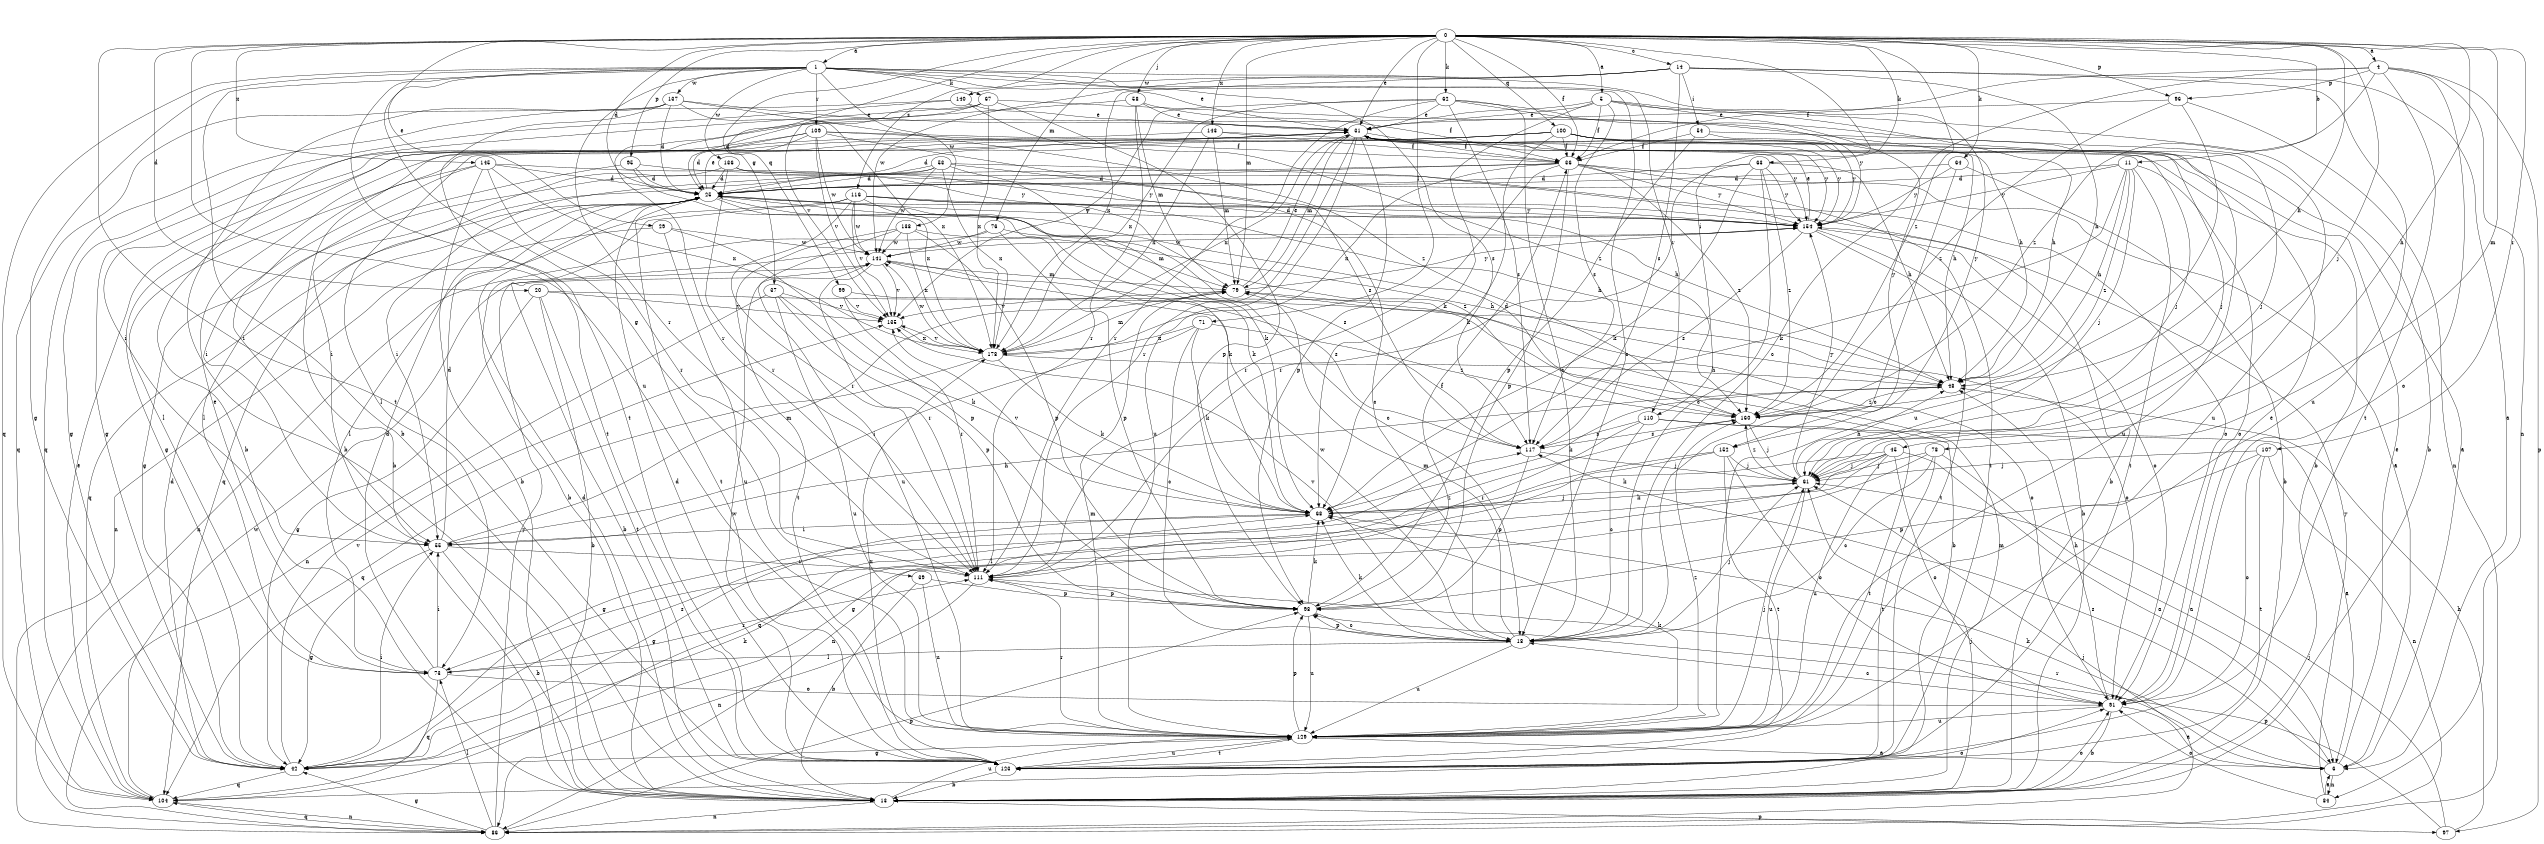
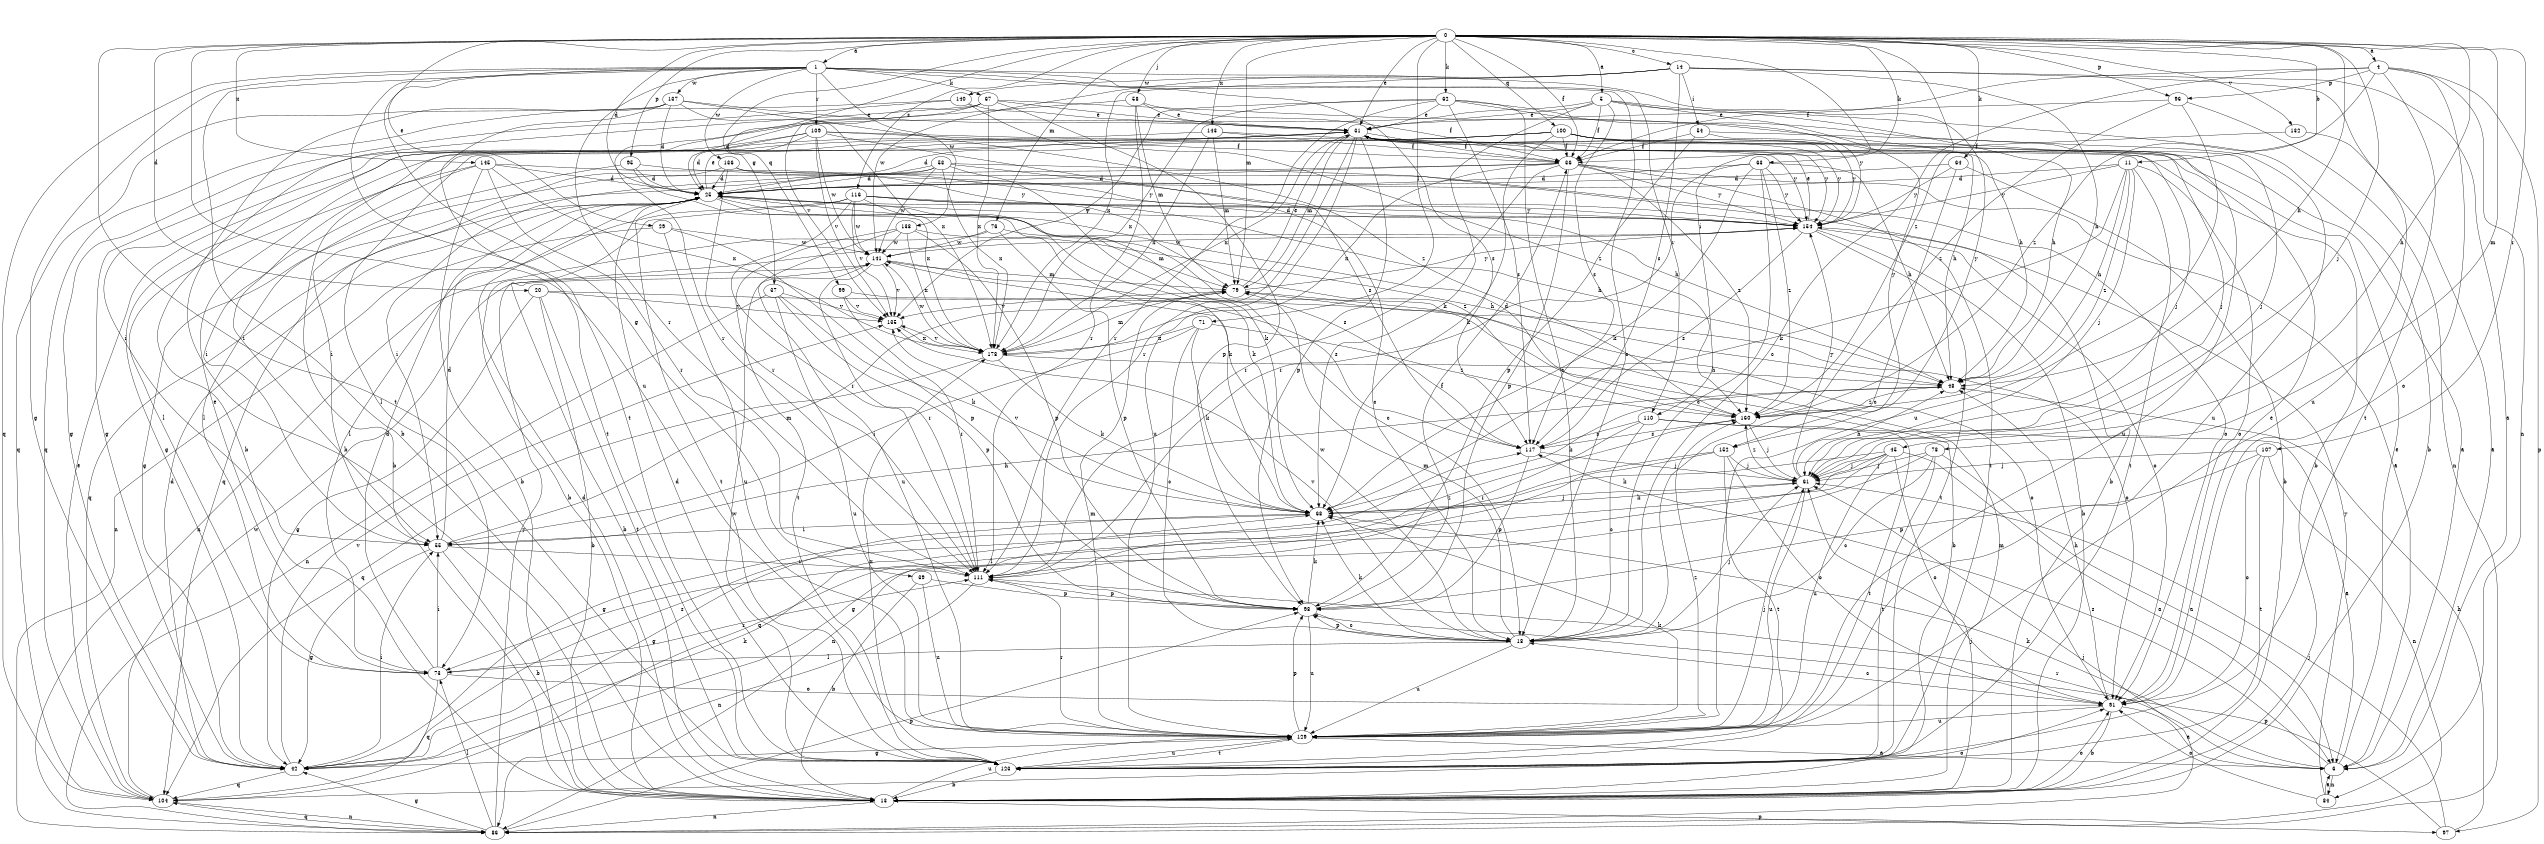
edge "1" -> "31": now "67" -> "31"
node "132": added
